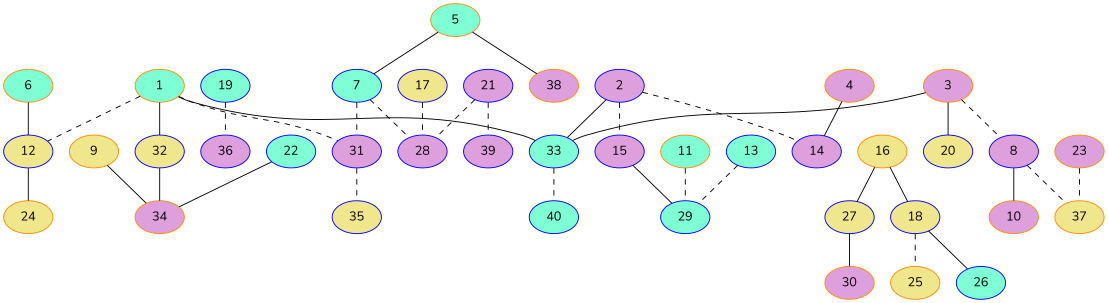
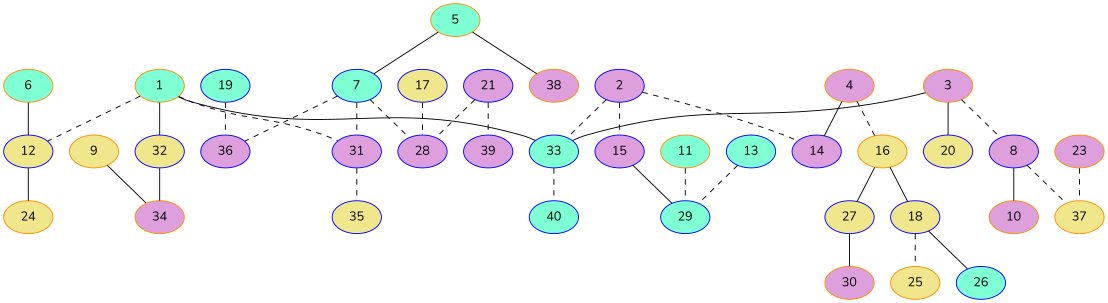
edge "7" -- "36": added
edge "2" -- "33": style solid -> dashed
edge "4" -- "16": added
node "22": removed
